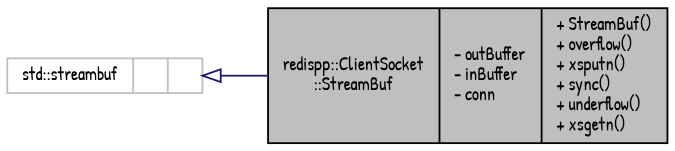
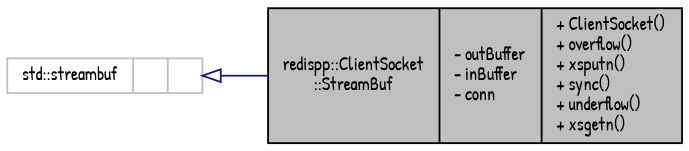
node "redispp::ClientSocket": text "+ StreamBuf()" -> "+ ClientSocket()"
